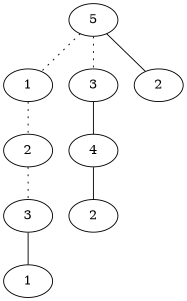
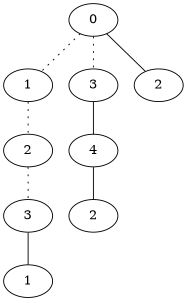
node "5": label "5" -> "0"
